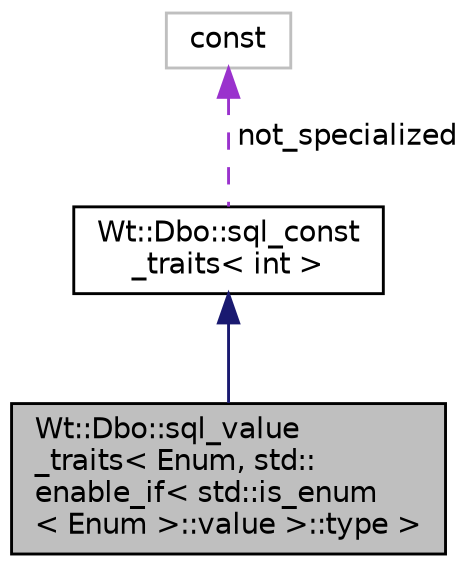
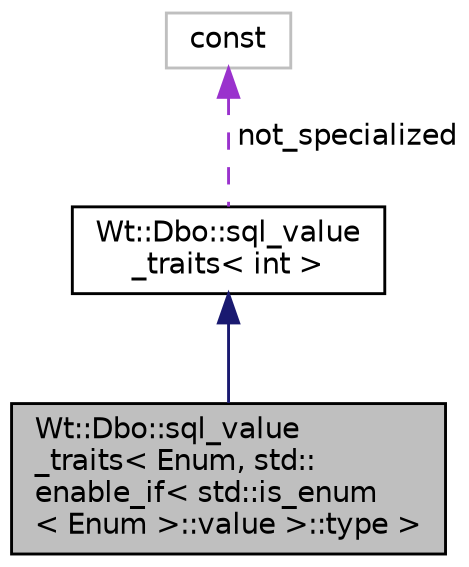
node "Wt::Dbo::sql_const _traits< int >": label "Wt::Dbo::sql_const _traits< int >" -> "Wt::Dbo::sql_value _traits< int >"
